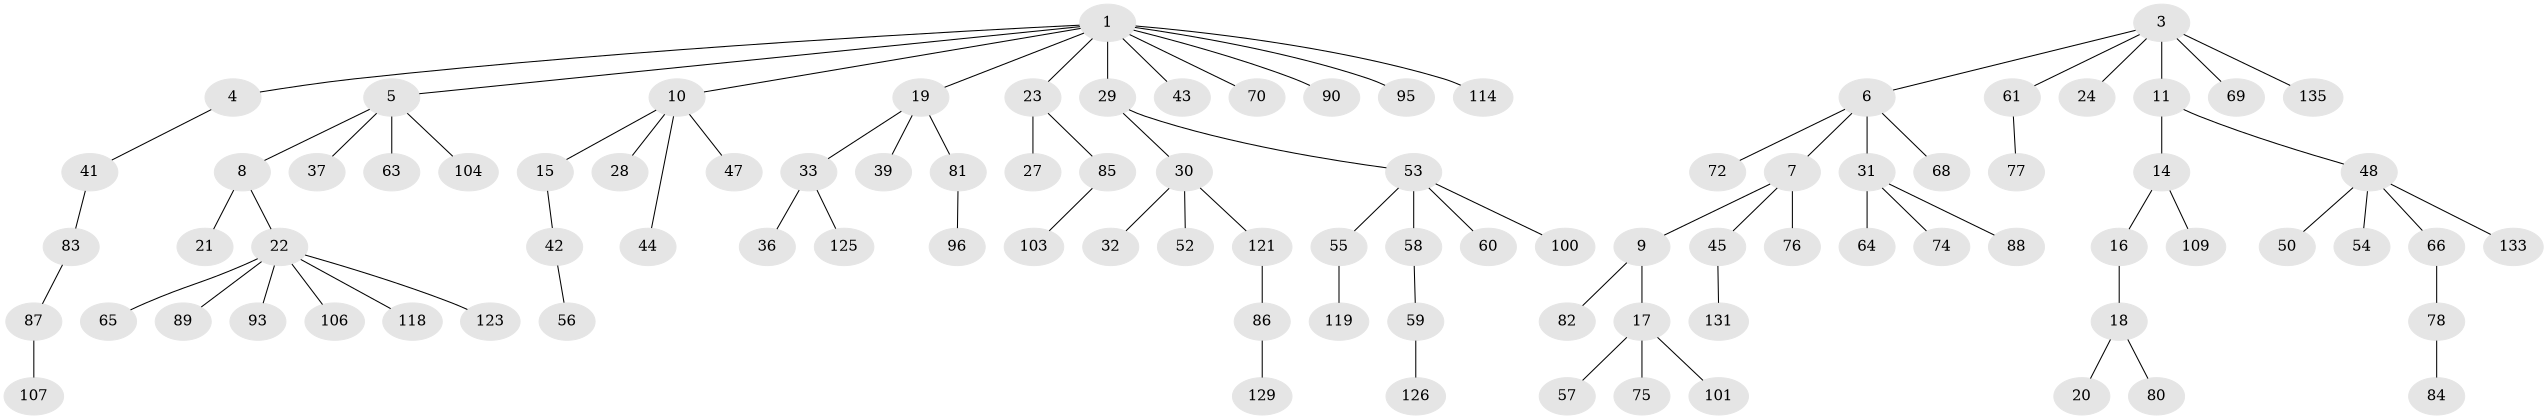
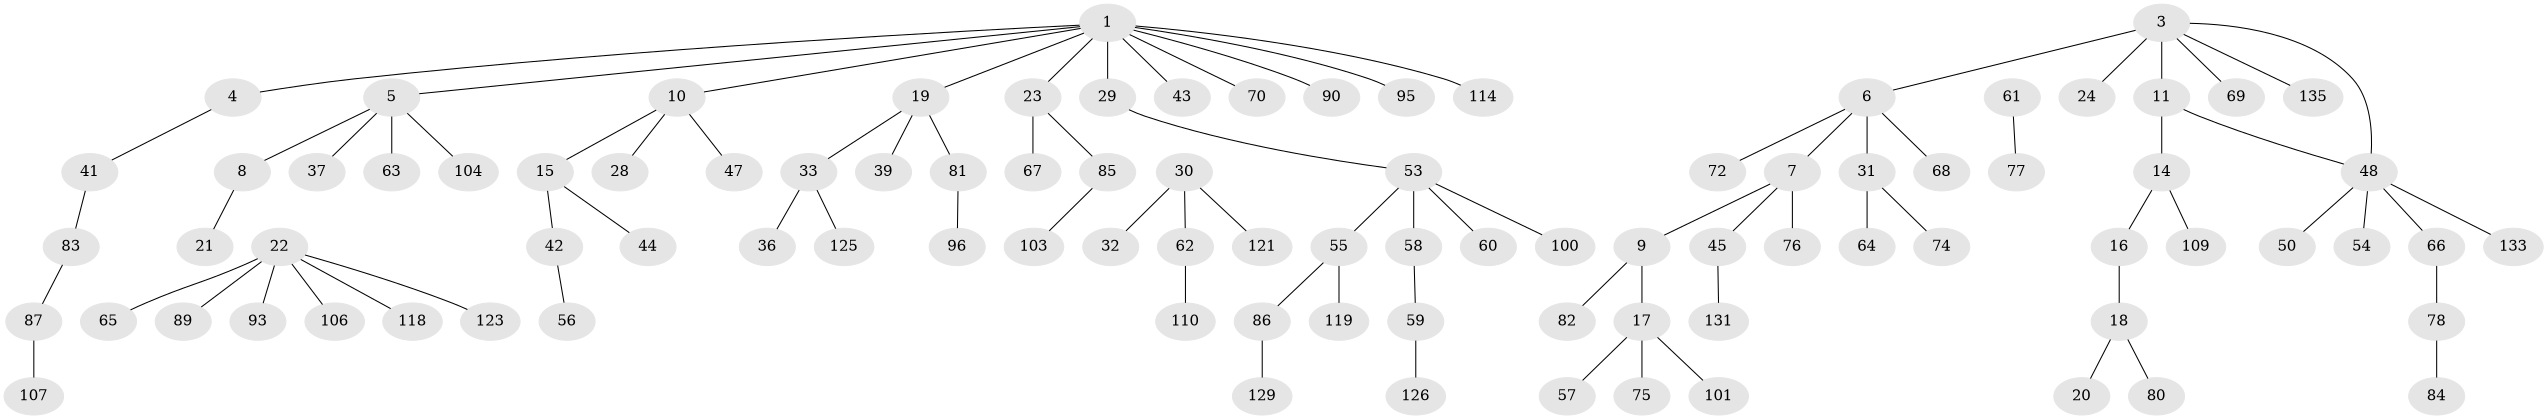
edge "3" -- "61": now "3" -- "48"
edge "29" -- "30": removed
edge "10" -- "44": now "15" -- "44"
node "27": label "27" -> "67"
edge "8" -- "22": removed
node "52": label "52" -> "62"
node "88": removed
edge "121" -- "86": now "55" -- "86"
node "110": added
